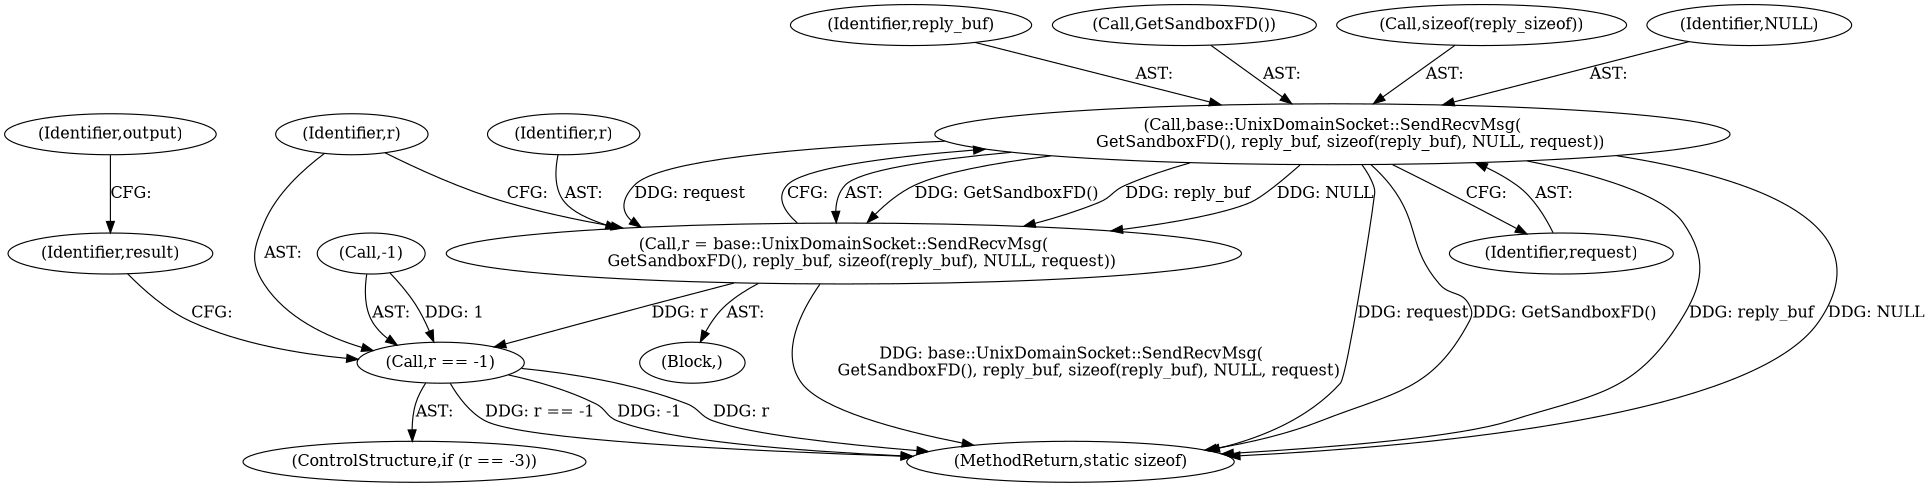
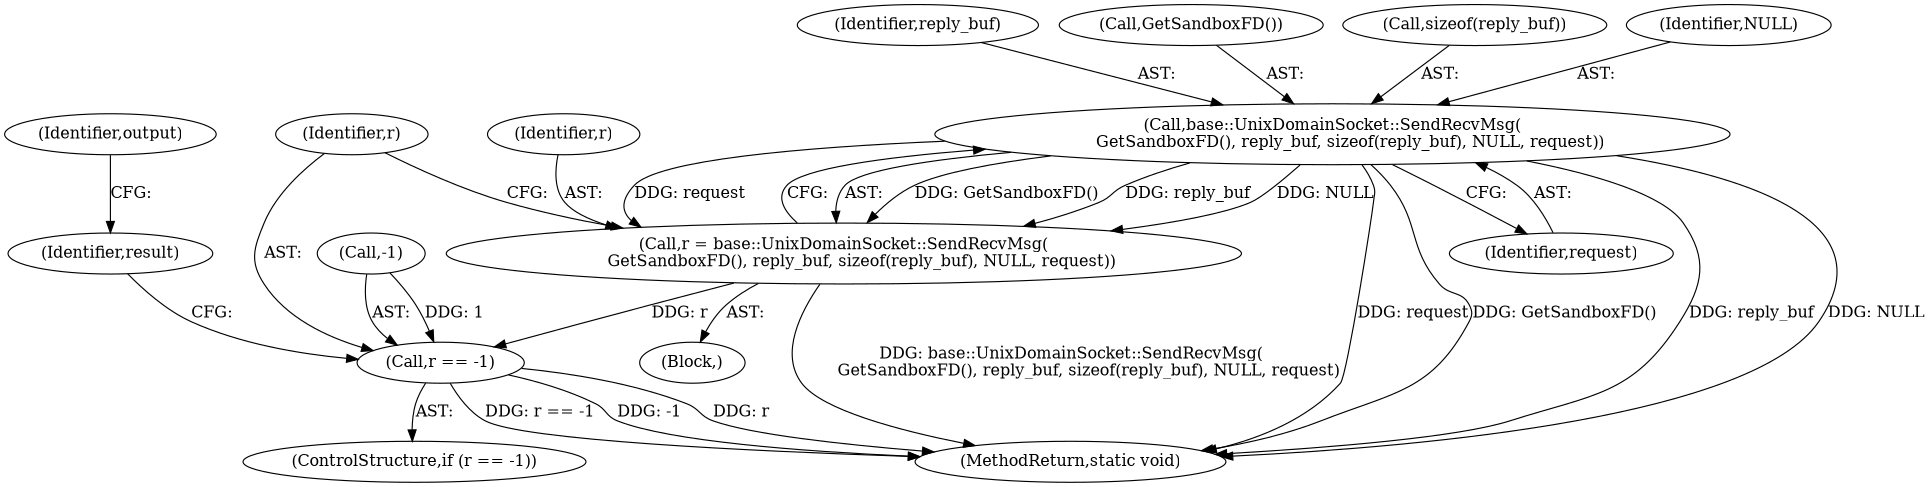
node "(Call,sizeof(reply_sizeof))": label "(Call,sizeof(reply_sizeof))" -> "(Call,sizeof(reply_buf))"
node "(ControlStructure,if (r == -3))": label "(ControlStructure,if (r == -3))" -> "(ControlStructure,if (r == -1))"
node "(MethodReturn,static sizeof)": label "(MethodReturn,static sizeof)" -> "(MethodReturn,static void)"
